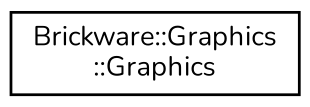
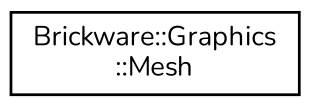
node "Brickware::Graphics ::Graphics": label "Brickware::Graphics ::Graphics" -> "Brickware::Graphics ::Mesh"
